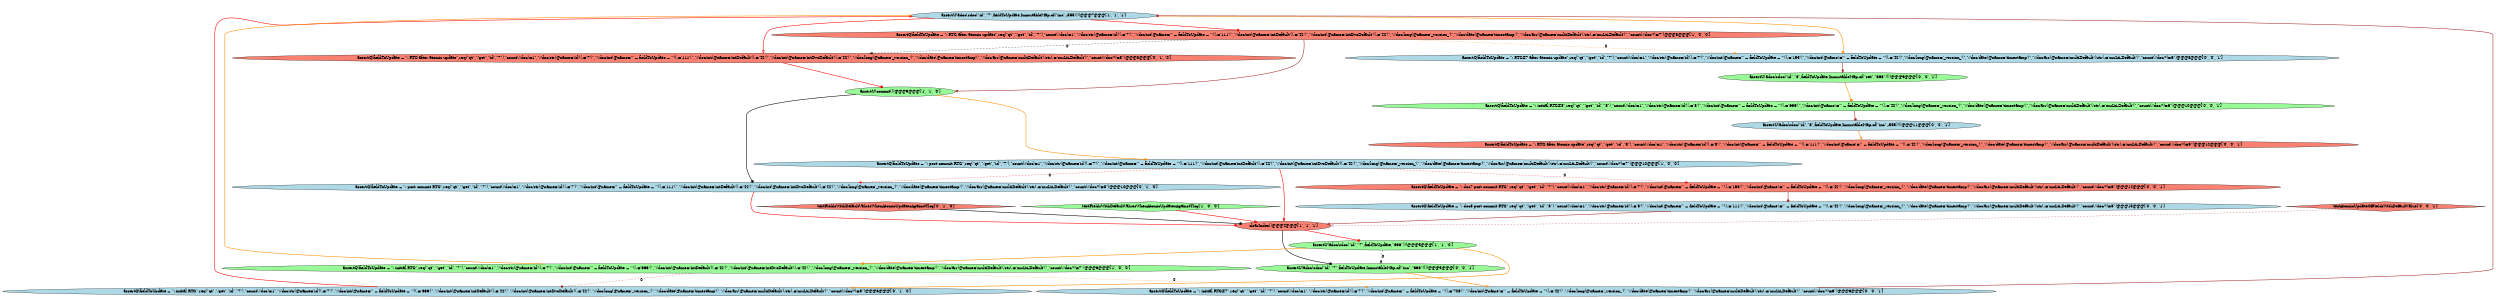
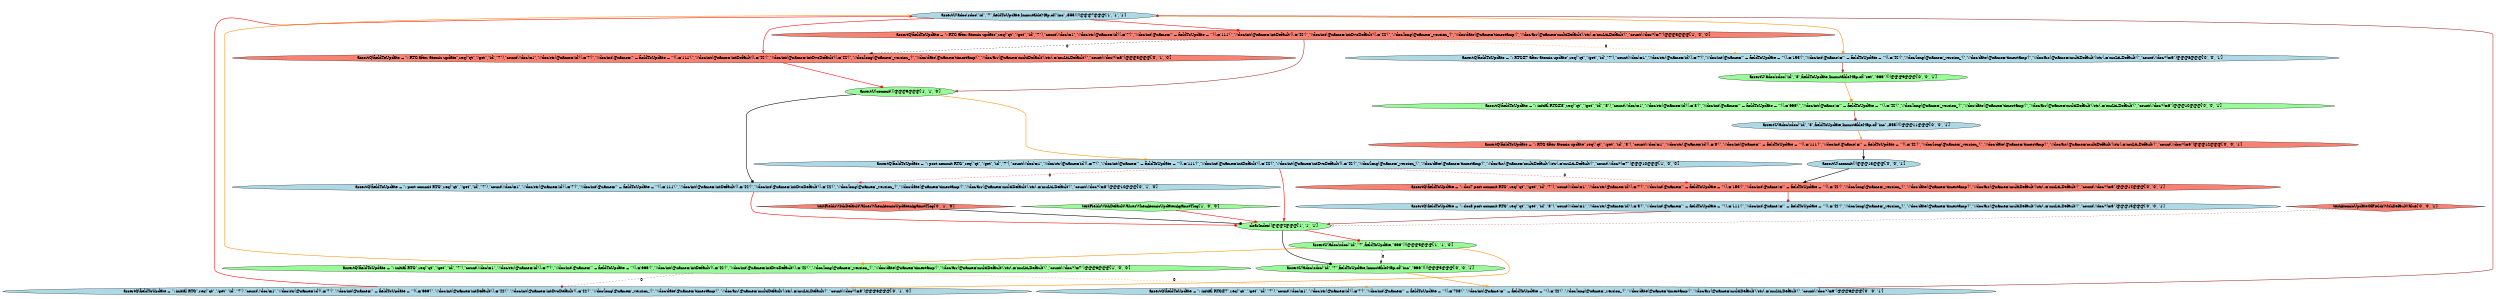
node "assertU(commit())@@@13@@@['0', '0', '1']": added
node "clearIndex()@@@4@@@['1', '1', '1']": fillcolor salmon -> palegreen
